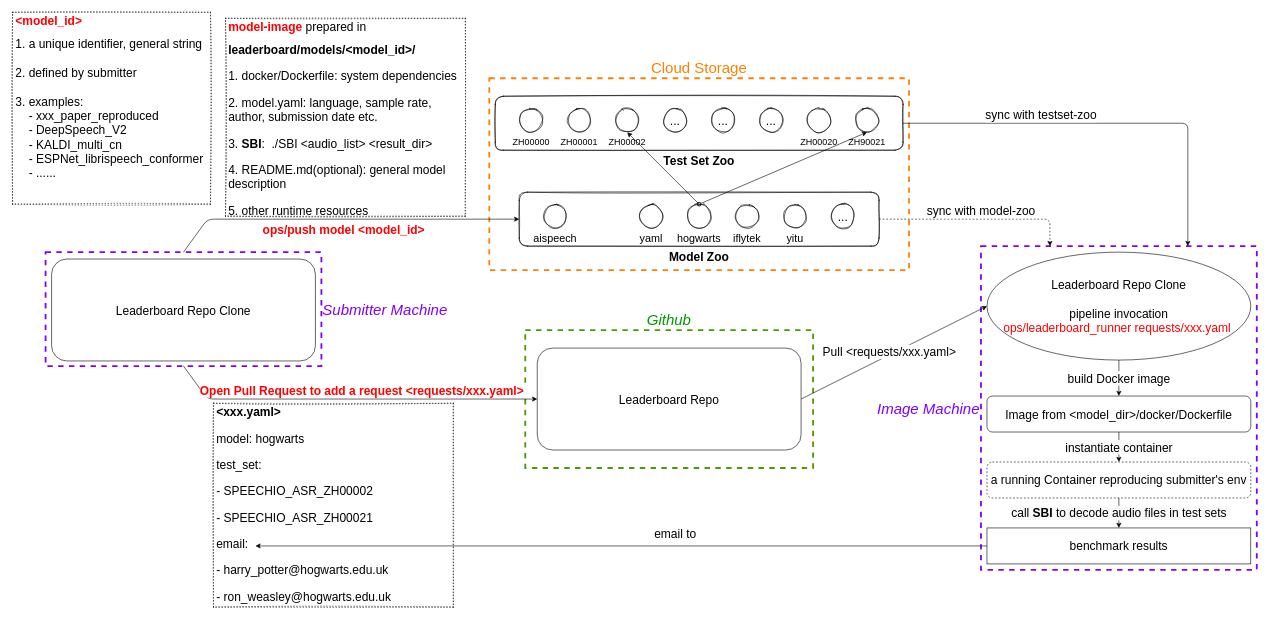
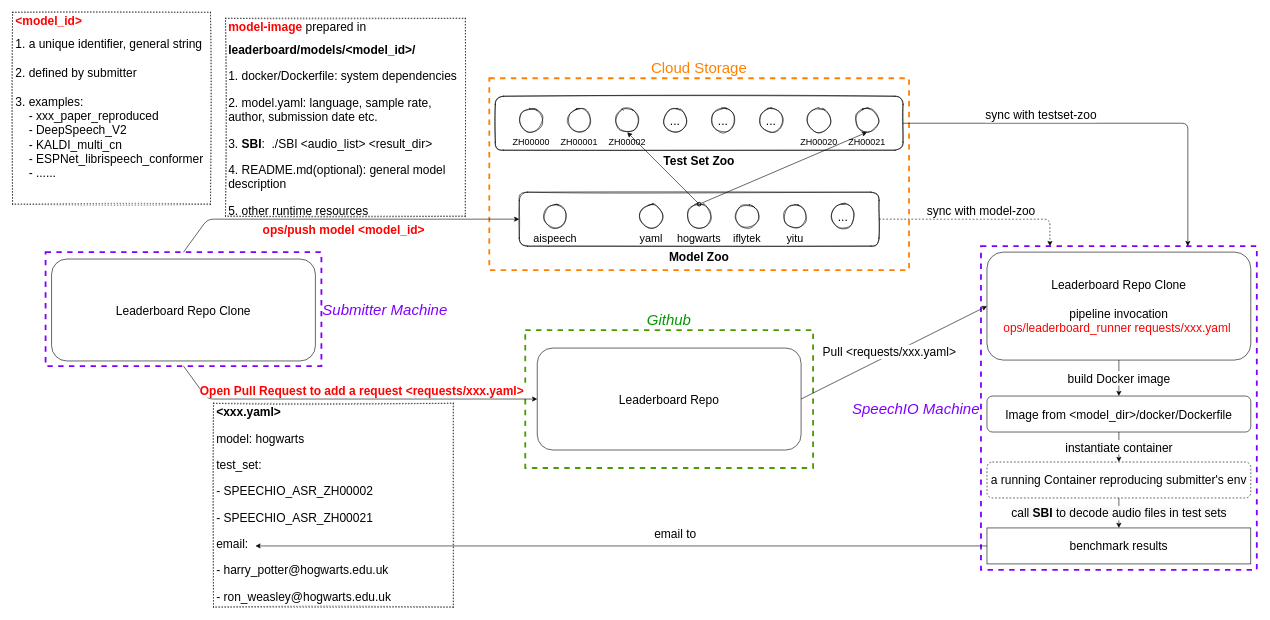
node "ZH90021": label "ZH90021" -> "ZH00021"
node "Leaderboard Repo Clone pipeline invocation ops/leaderboard_runner requests/xxx.yaml": shape ellipse -> rounded rectangle
node "Image Machine": label "Image Machine" -> "SpeechIO Machine"
